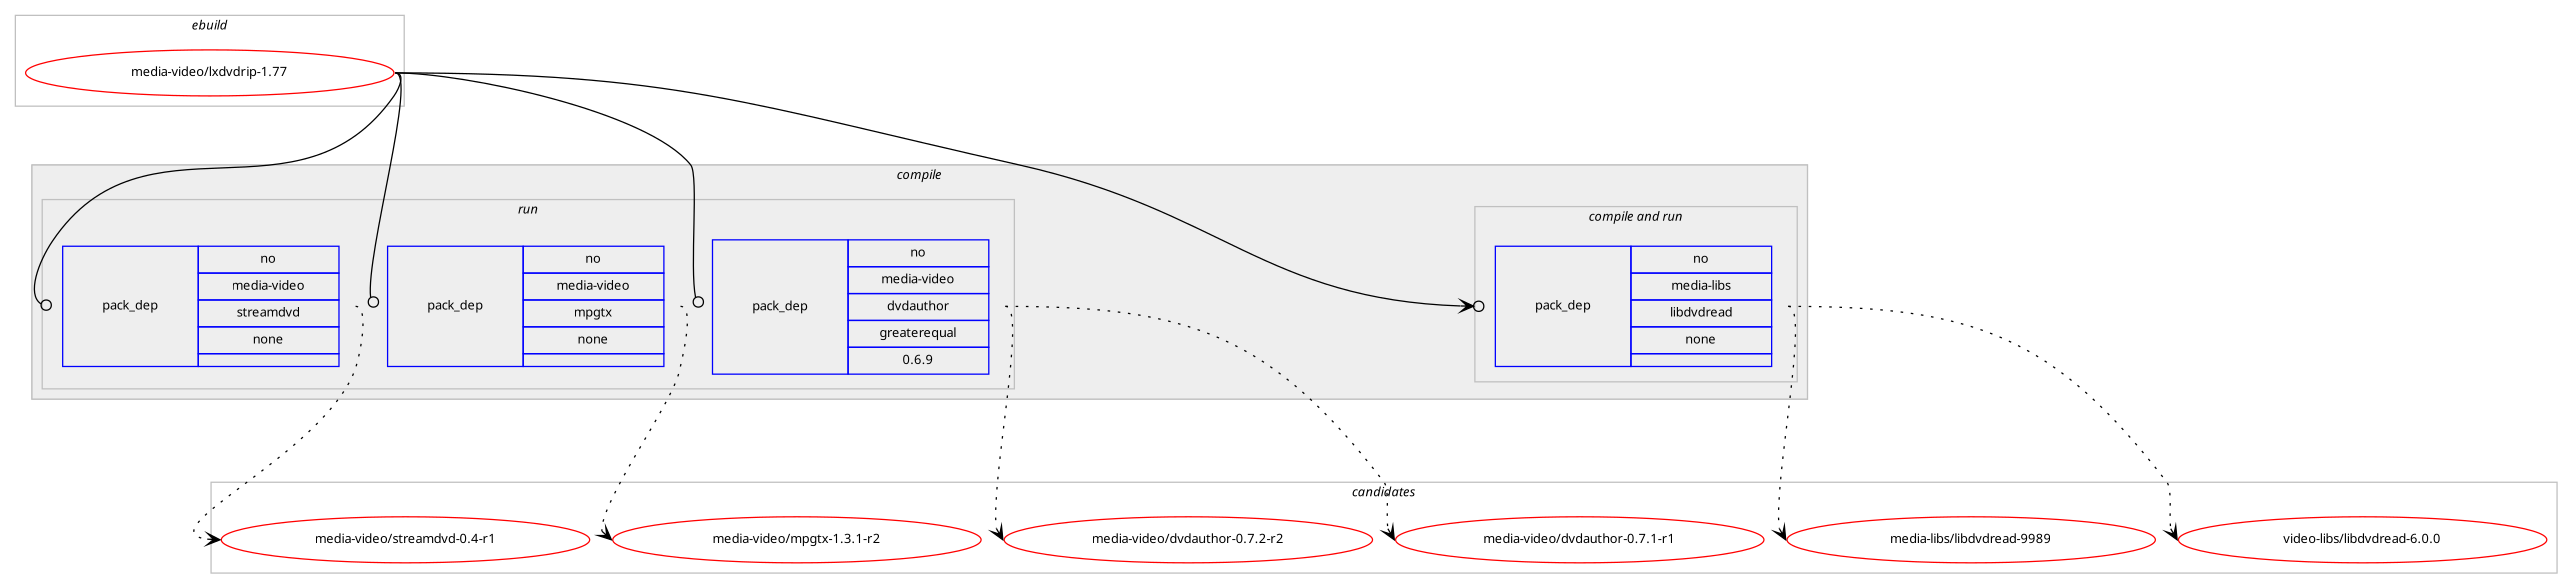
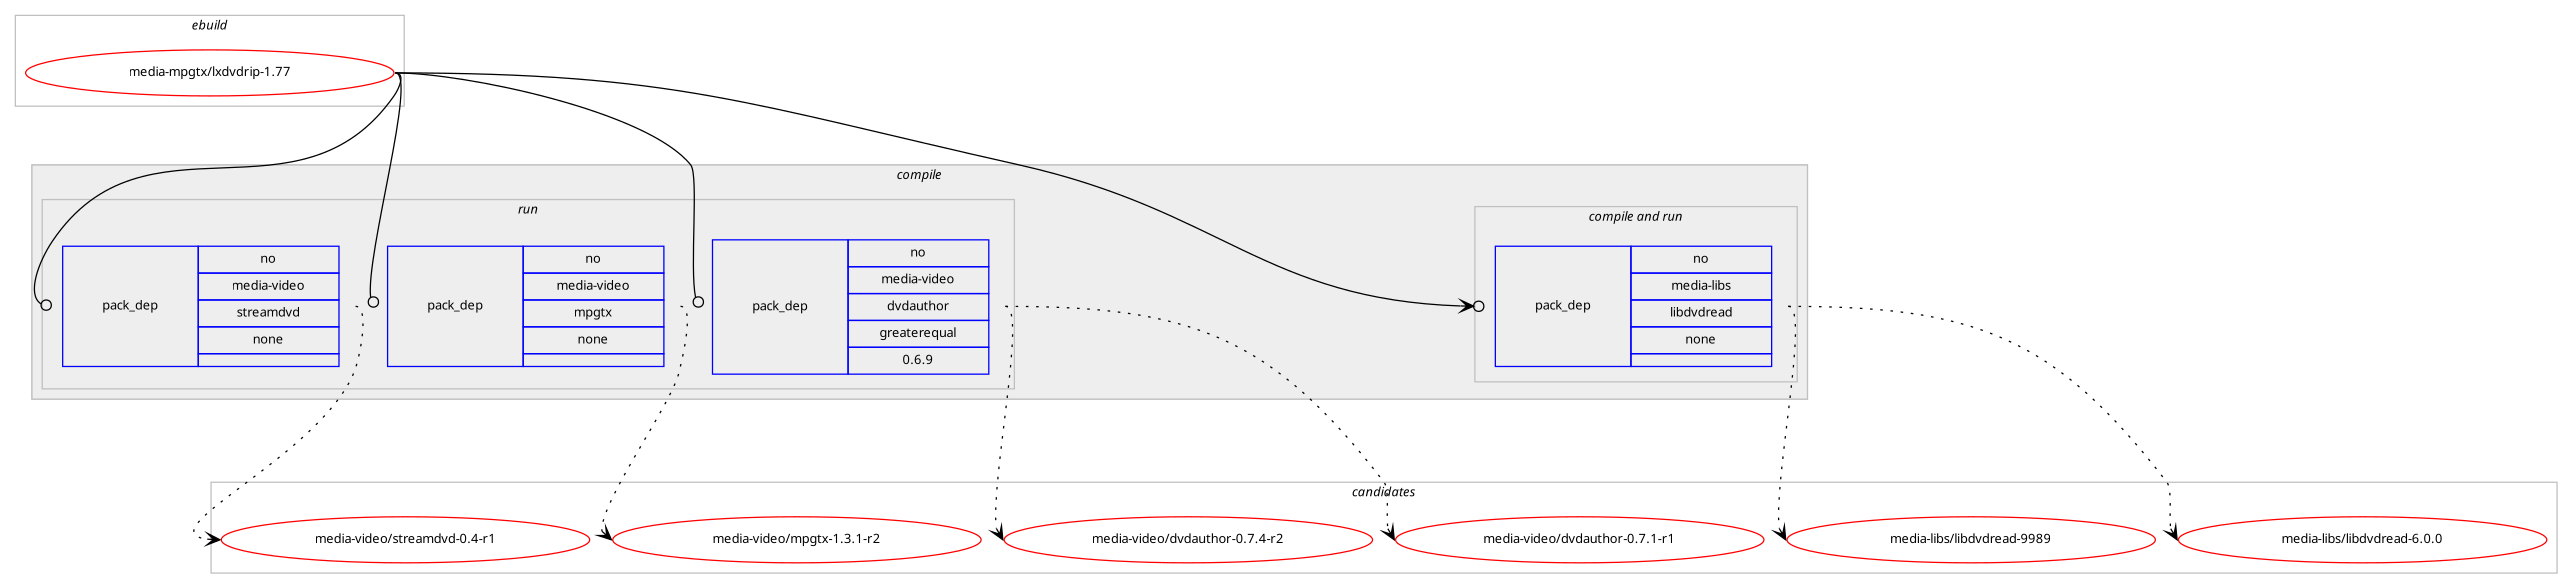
node "media-video/lxdvdrip-1.77": label "media-video/lxdvdrip-1.77" -> "media-mpgtx/lxdvdrip-1.77"
node "media-video/dvdauthor-0.7.2-r2": label "media-video/dvdauthor-0.7.2-r2" -> "media-video/dvdauthor-0.7.4-r2"
node "video-libs/libdvdread-6.0.0": label "video-libs/libdvdread-6.0.0" -> "media-libs/libdvdread-6.0.0"
